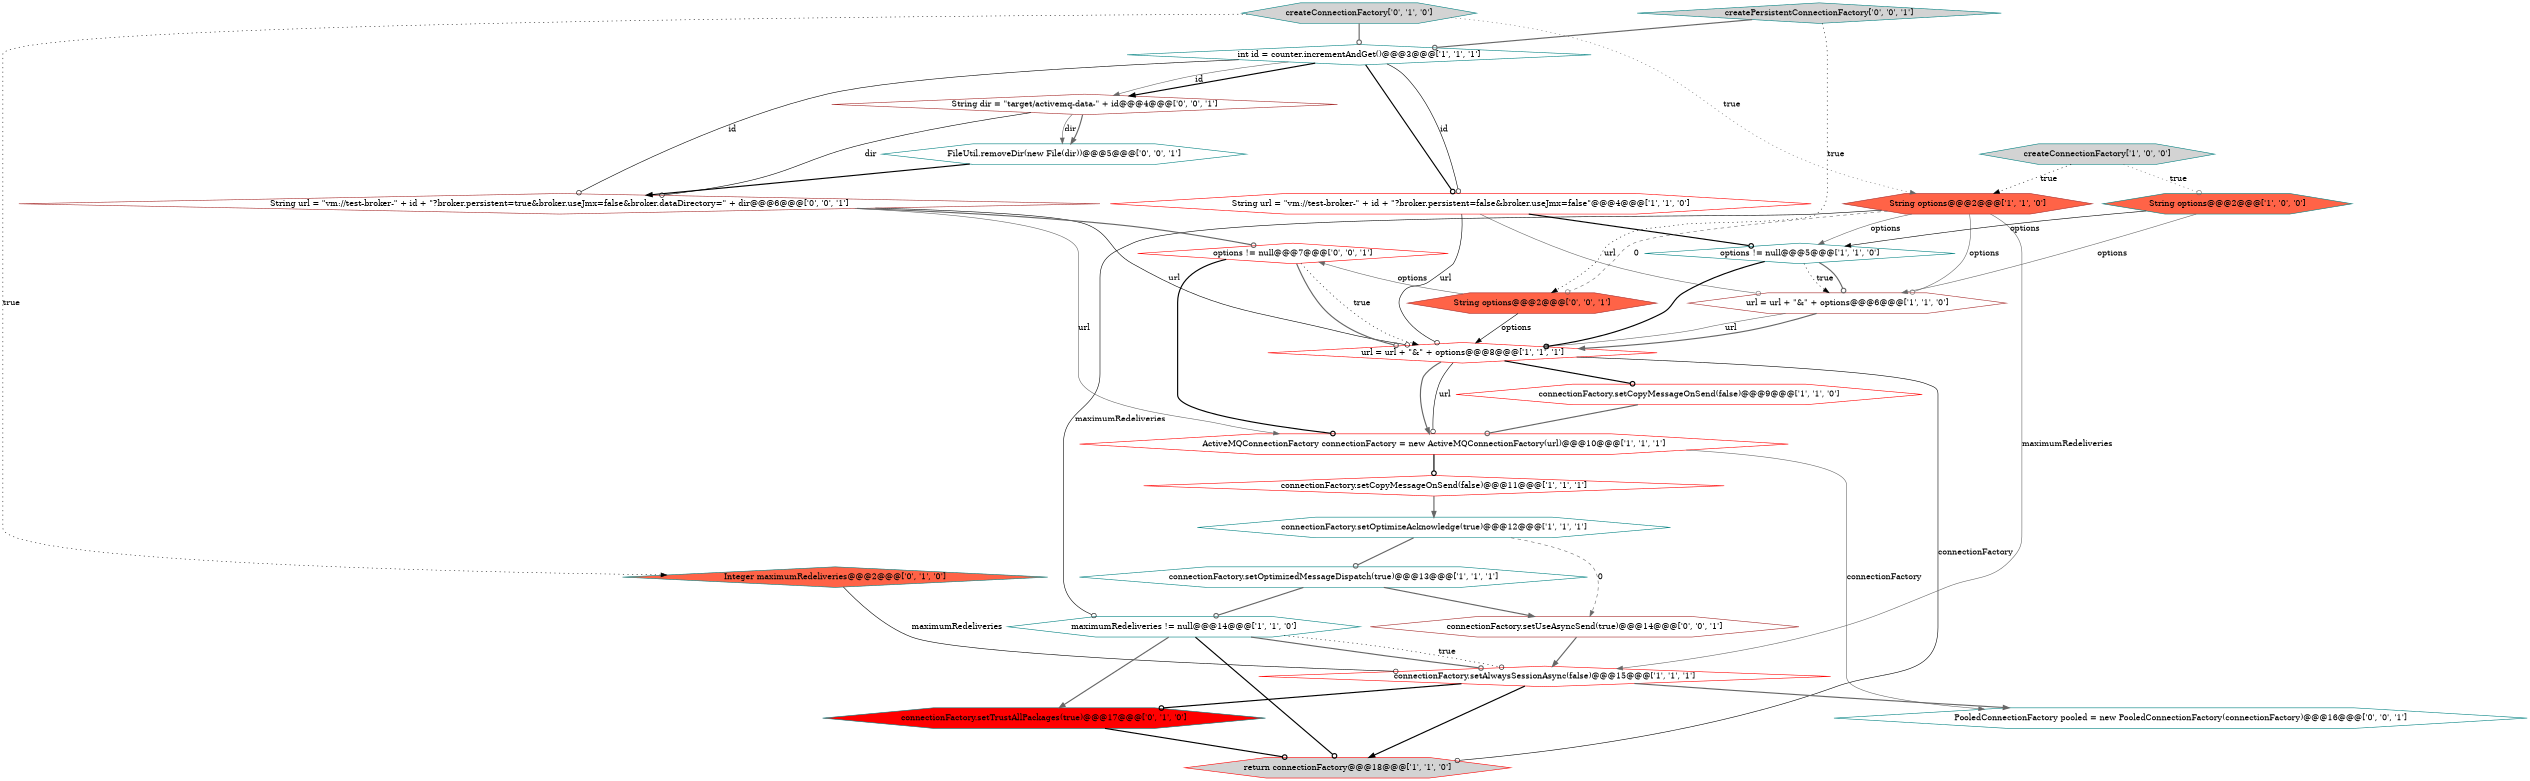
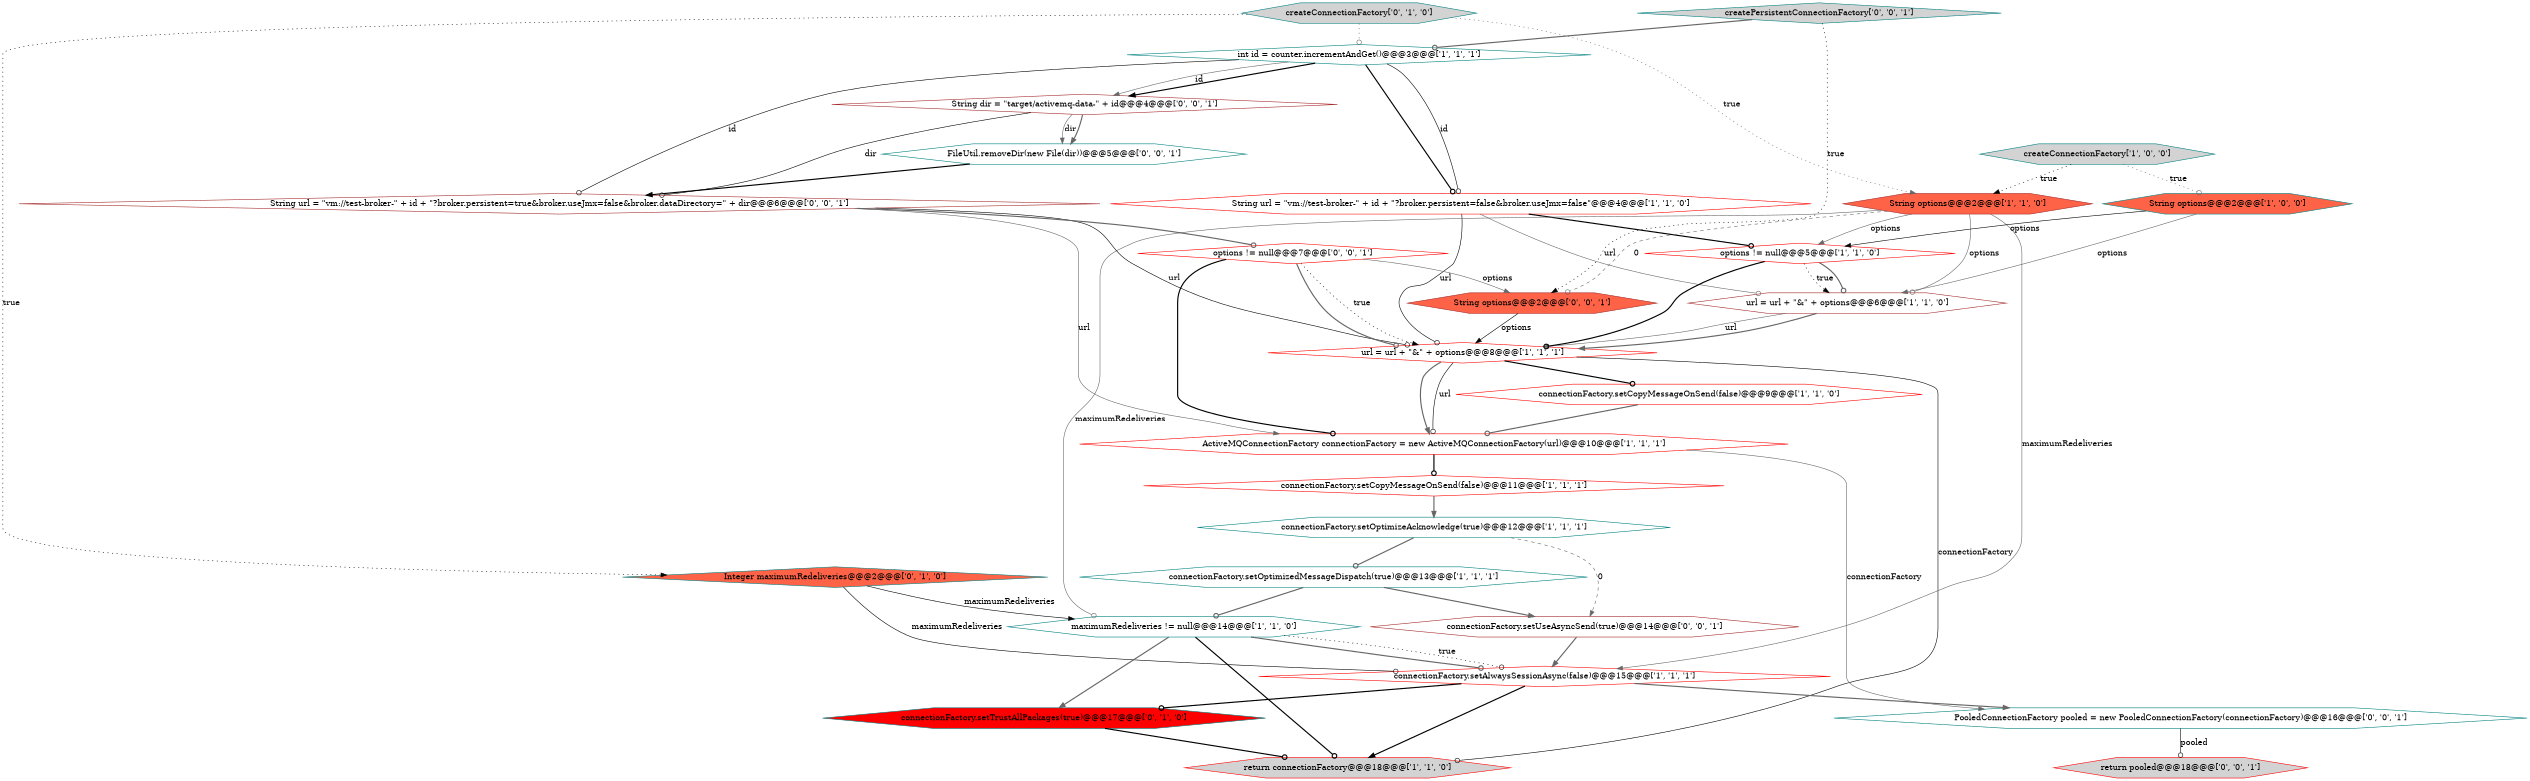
edge "createConnectionFactory['0', '1', '0']" -> "int id = counter.incrementAndGet()@@@3@@@['1', '1', '1']": style bold -> dotted
edge "String options@@@2@@@['1', '1', '0']" -> "maximumRedeliveries != null@@@14@@@['1', '1', '0']": color black -> gray40
node "options != null@@@5@@@['1', '1', '0']": color teal -> red
edge "String options@@@2@@@['0', '0', '1']" -> "options != null@@@7@@@['0', '0', '1']": reversed
edge "Integer maximumRedeliveries@@@2@@@['0', '1', '0']" -> "maximumRedeliveries != null@@@14@@@['1', '1', '0']": added, label "maximumRedeliveries"
node "return pooled@@@18@@@['0', '0', '1']": added
